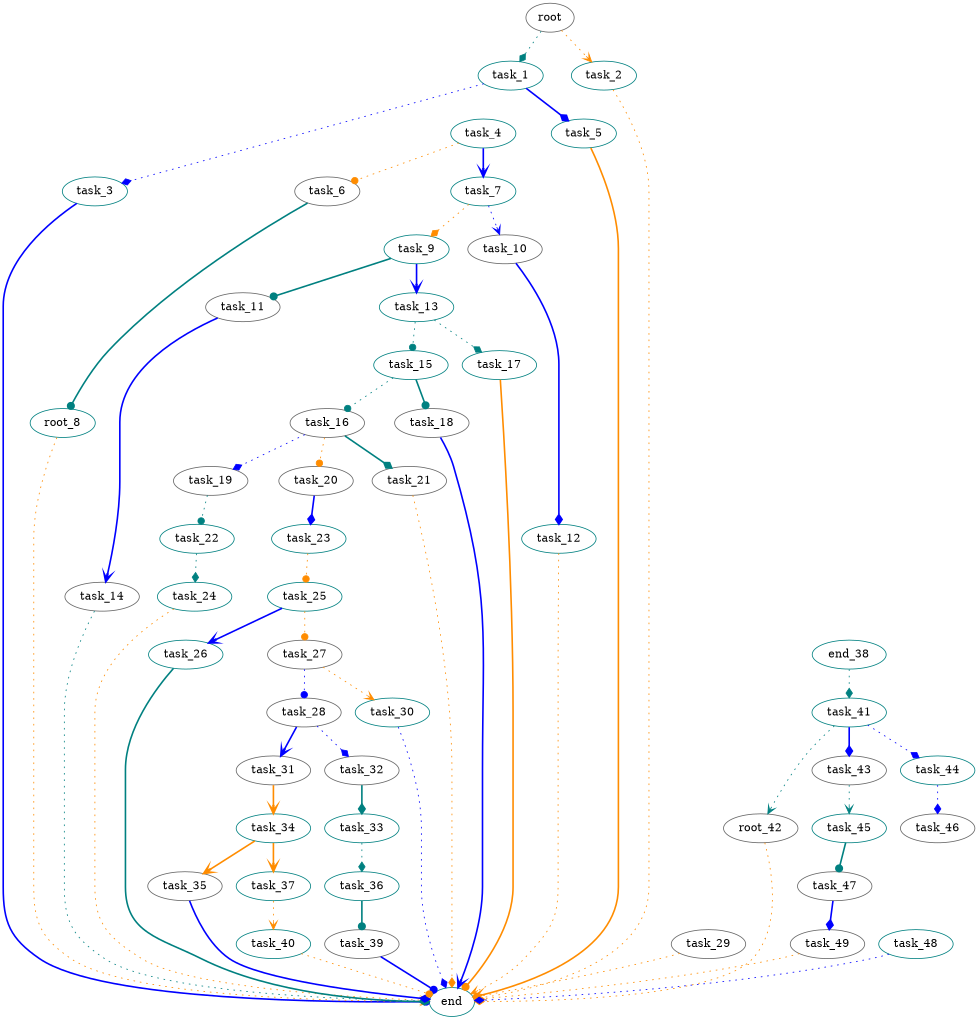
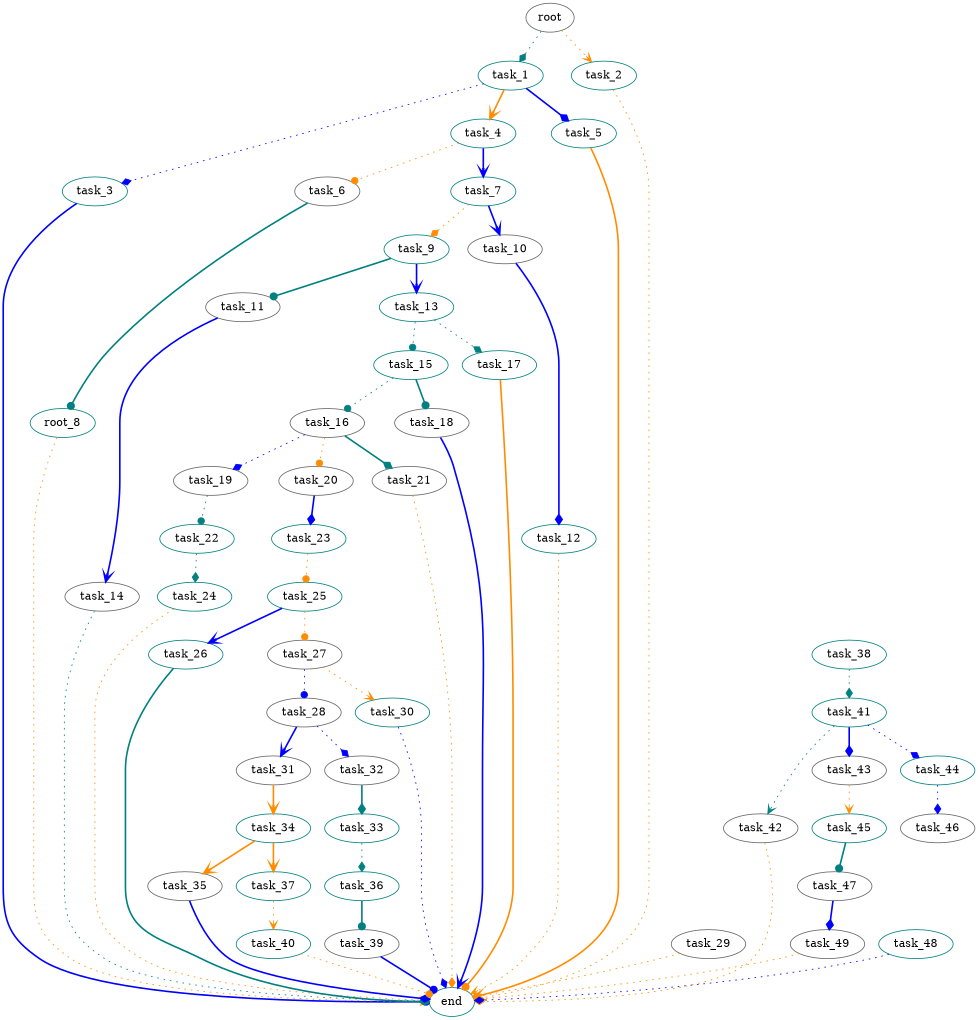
edge "task_1" -> "task_4": added
edge "task_7" -> "task_10": style dotted -> bold
node "end_38": label "end_38" -> "task_38"
edge "task_43" -> "task_45": color teal -> darkorange
node "root_42": label "root_42" -> "task_42"
